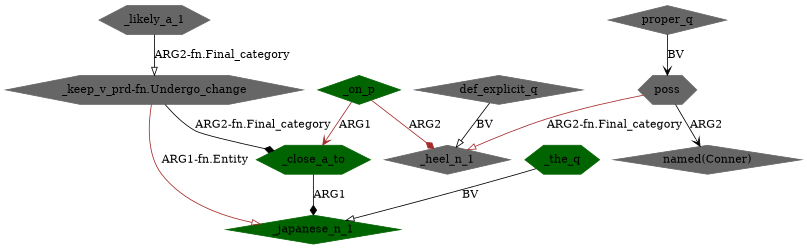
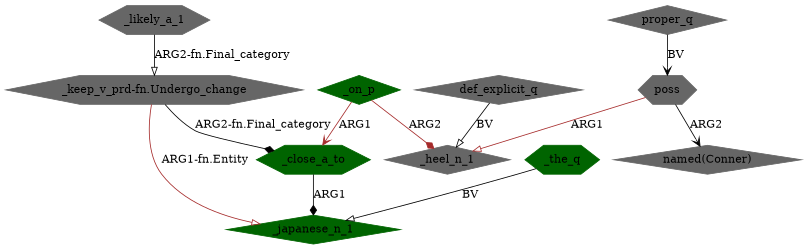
edge "poss" -> "_heel_n_1": label "ARG2-fn.Final_category" -> "ARG1"
